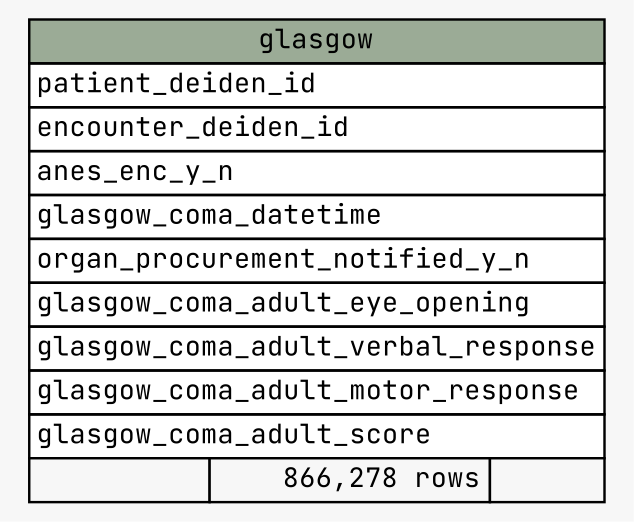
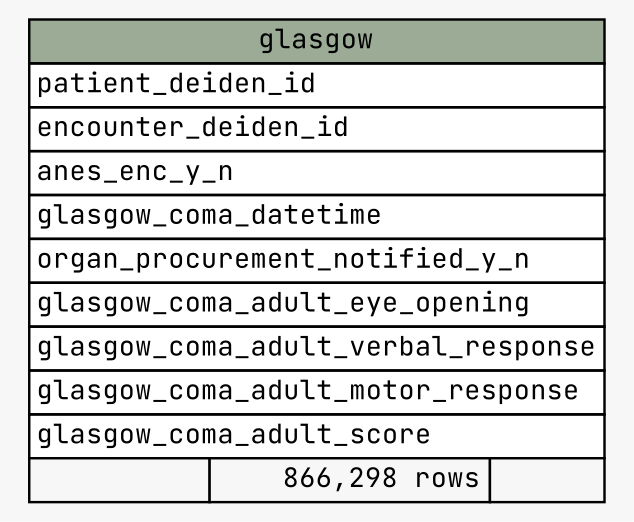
node "glasgow": text "866,278 rows" -> "866,298 rows"
